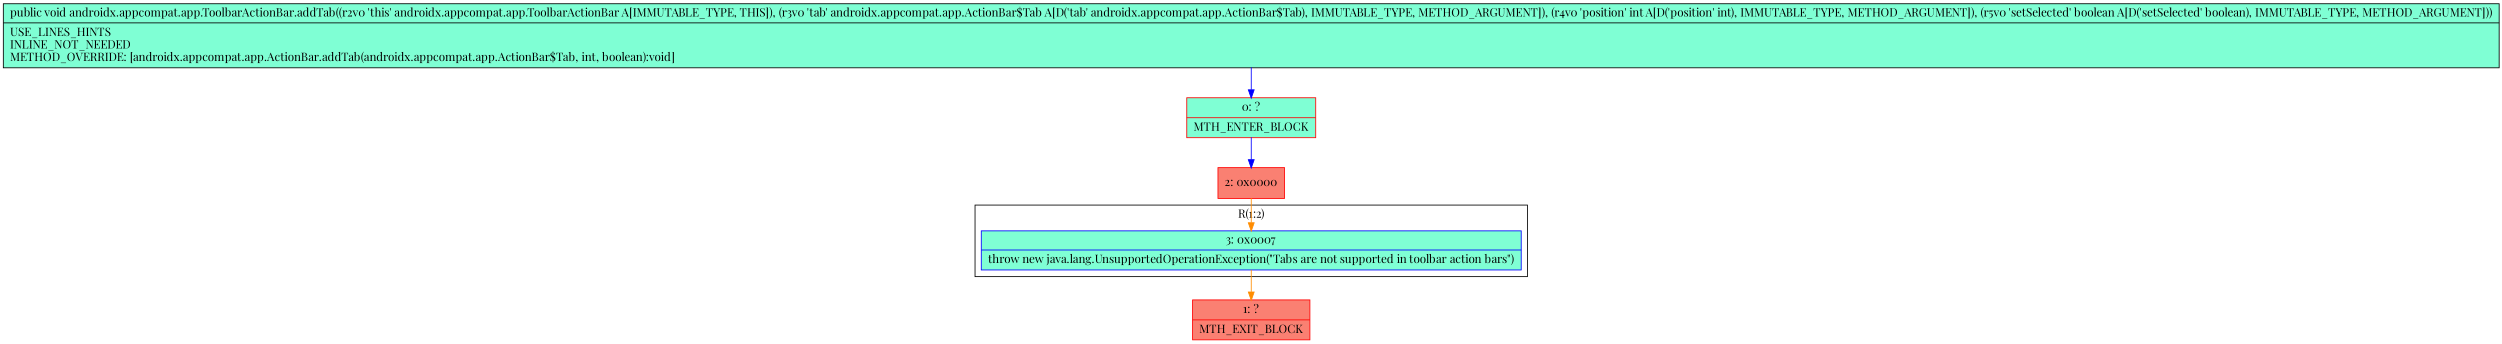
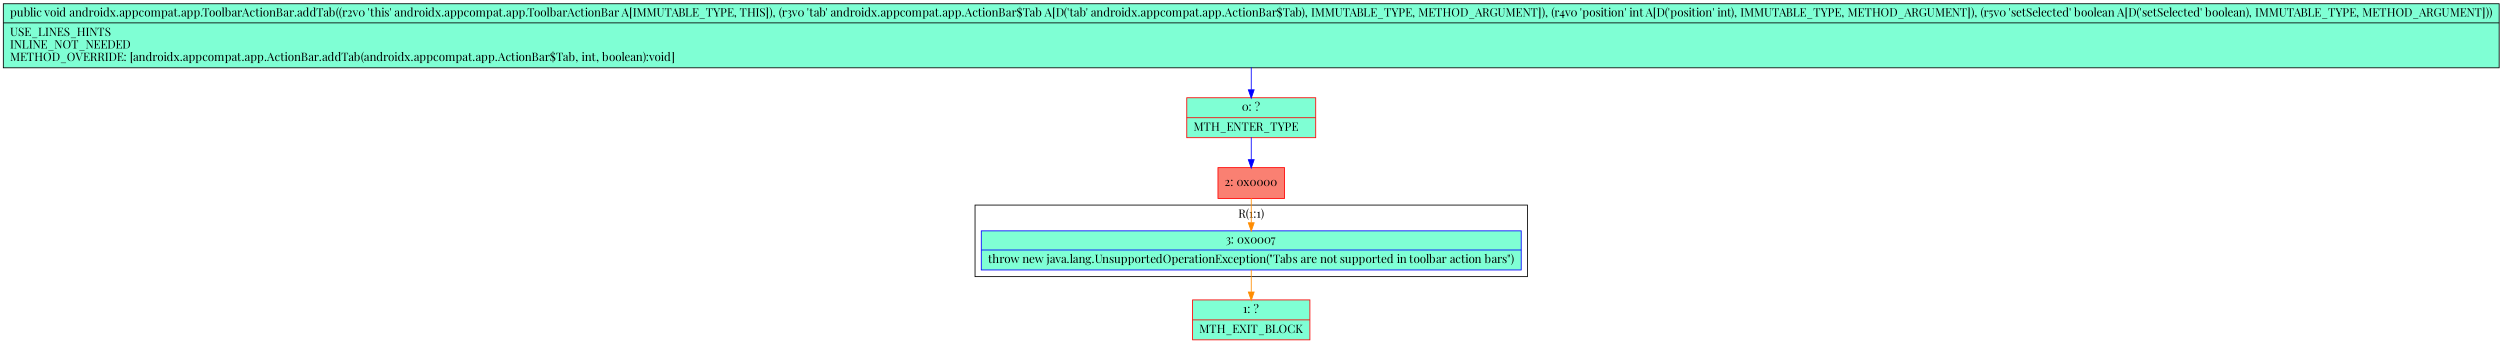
node "0: ?": text "MTH_ENTER_BLOCK" -> "MTH_ENTER_TYPE"
cluster "R(1:2)": label "R(1:2)" -> "R(1:1)"
node "1: ?": fillcolor salmon -> aquamarine
